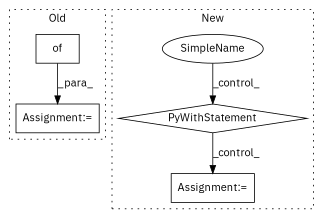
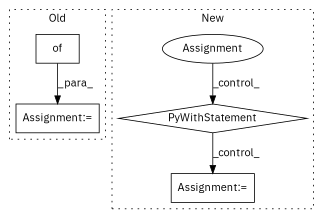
node "SimpleName": label "SimpleName" -> "Assignment"
